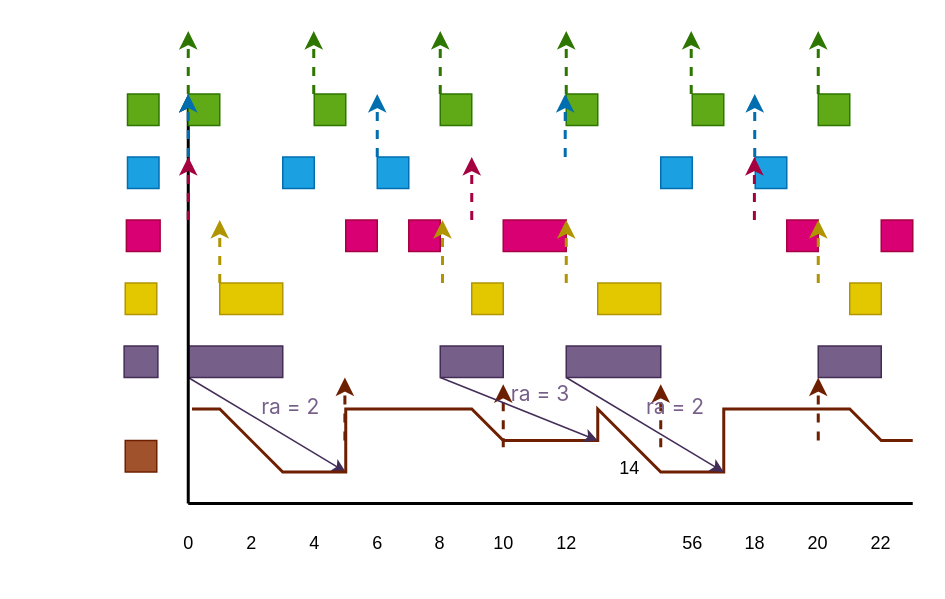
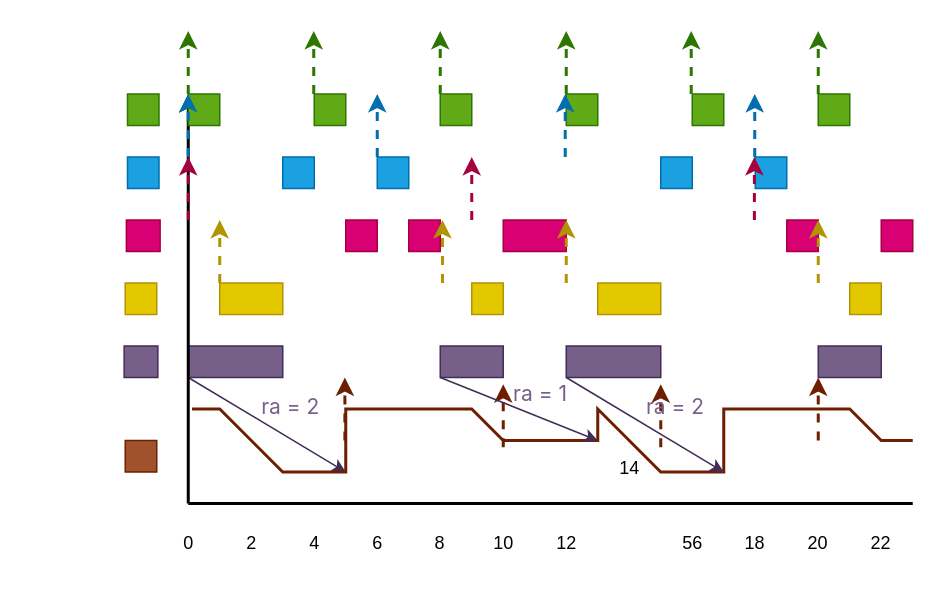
node "ra = 3": label "ra = 3" -> "ra = 1"
